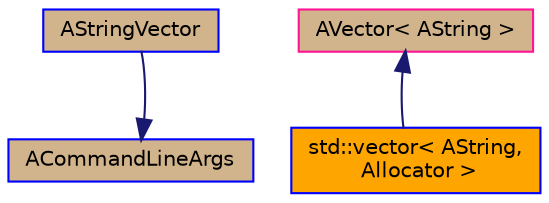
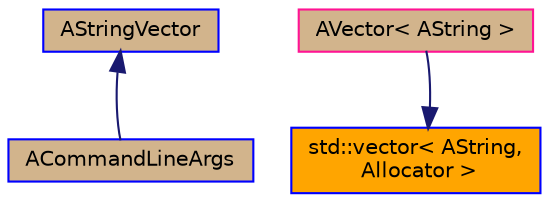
edge "AStringVector" -> "ACommandLineArgs": reversed
edge "std::vector< AString, Allocator >" -> "AVector< AString >": reversed
